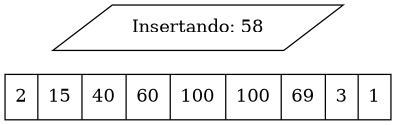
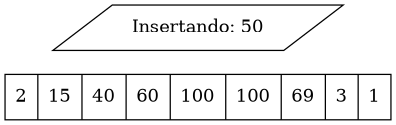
node "Insertando: 58": label "Insertando: 58" -> "Insertando: 50"
